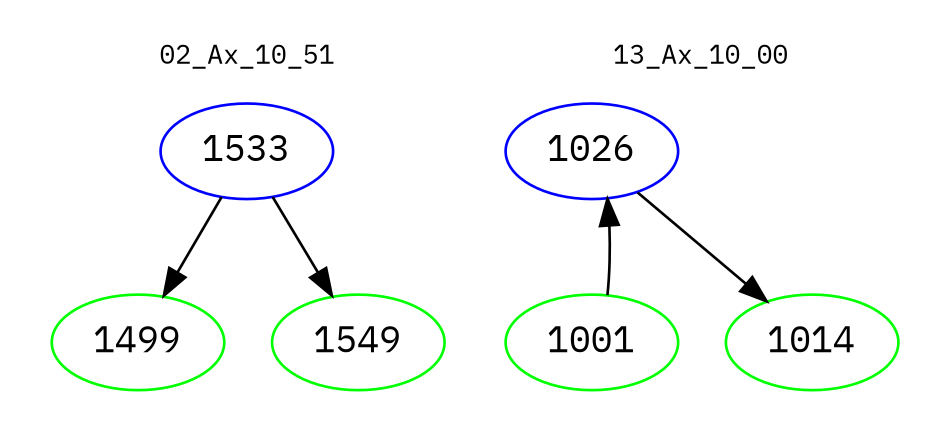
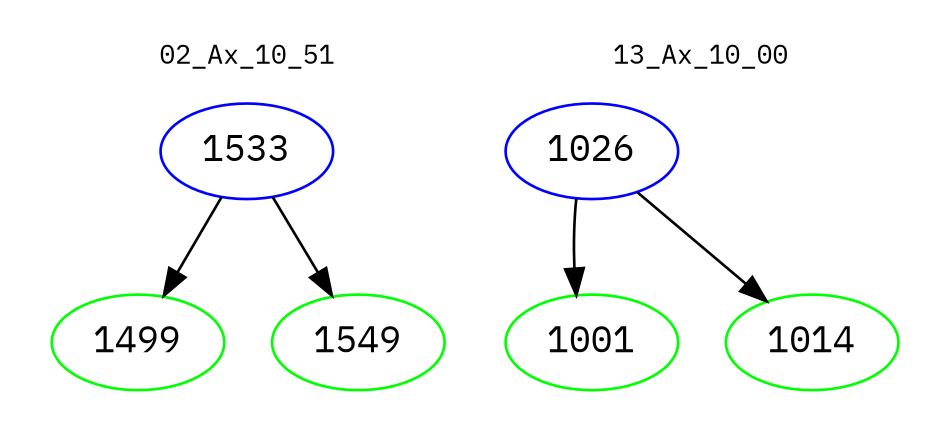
edge "1001" -> "1026": reversed
